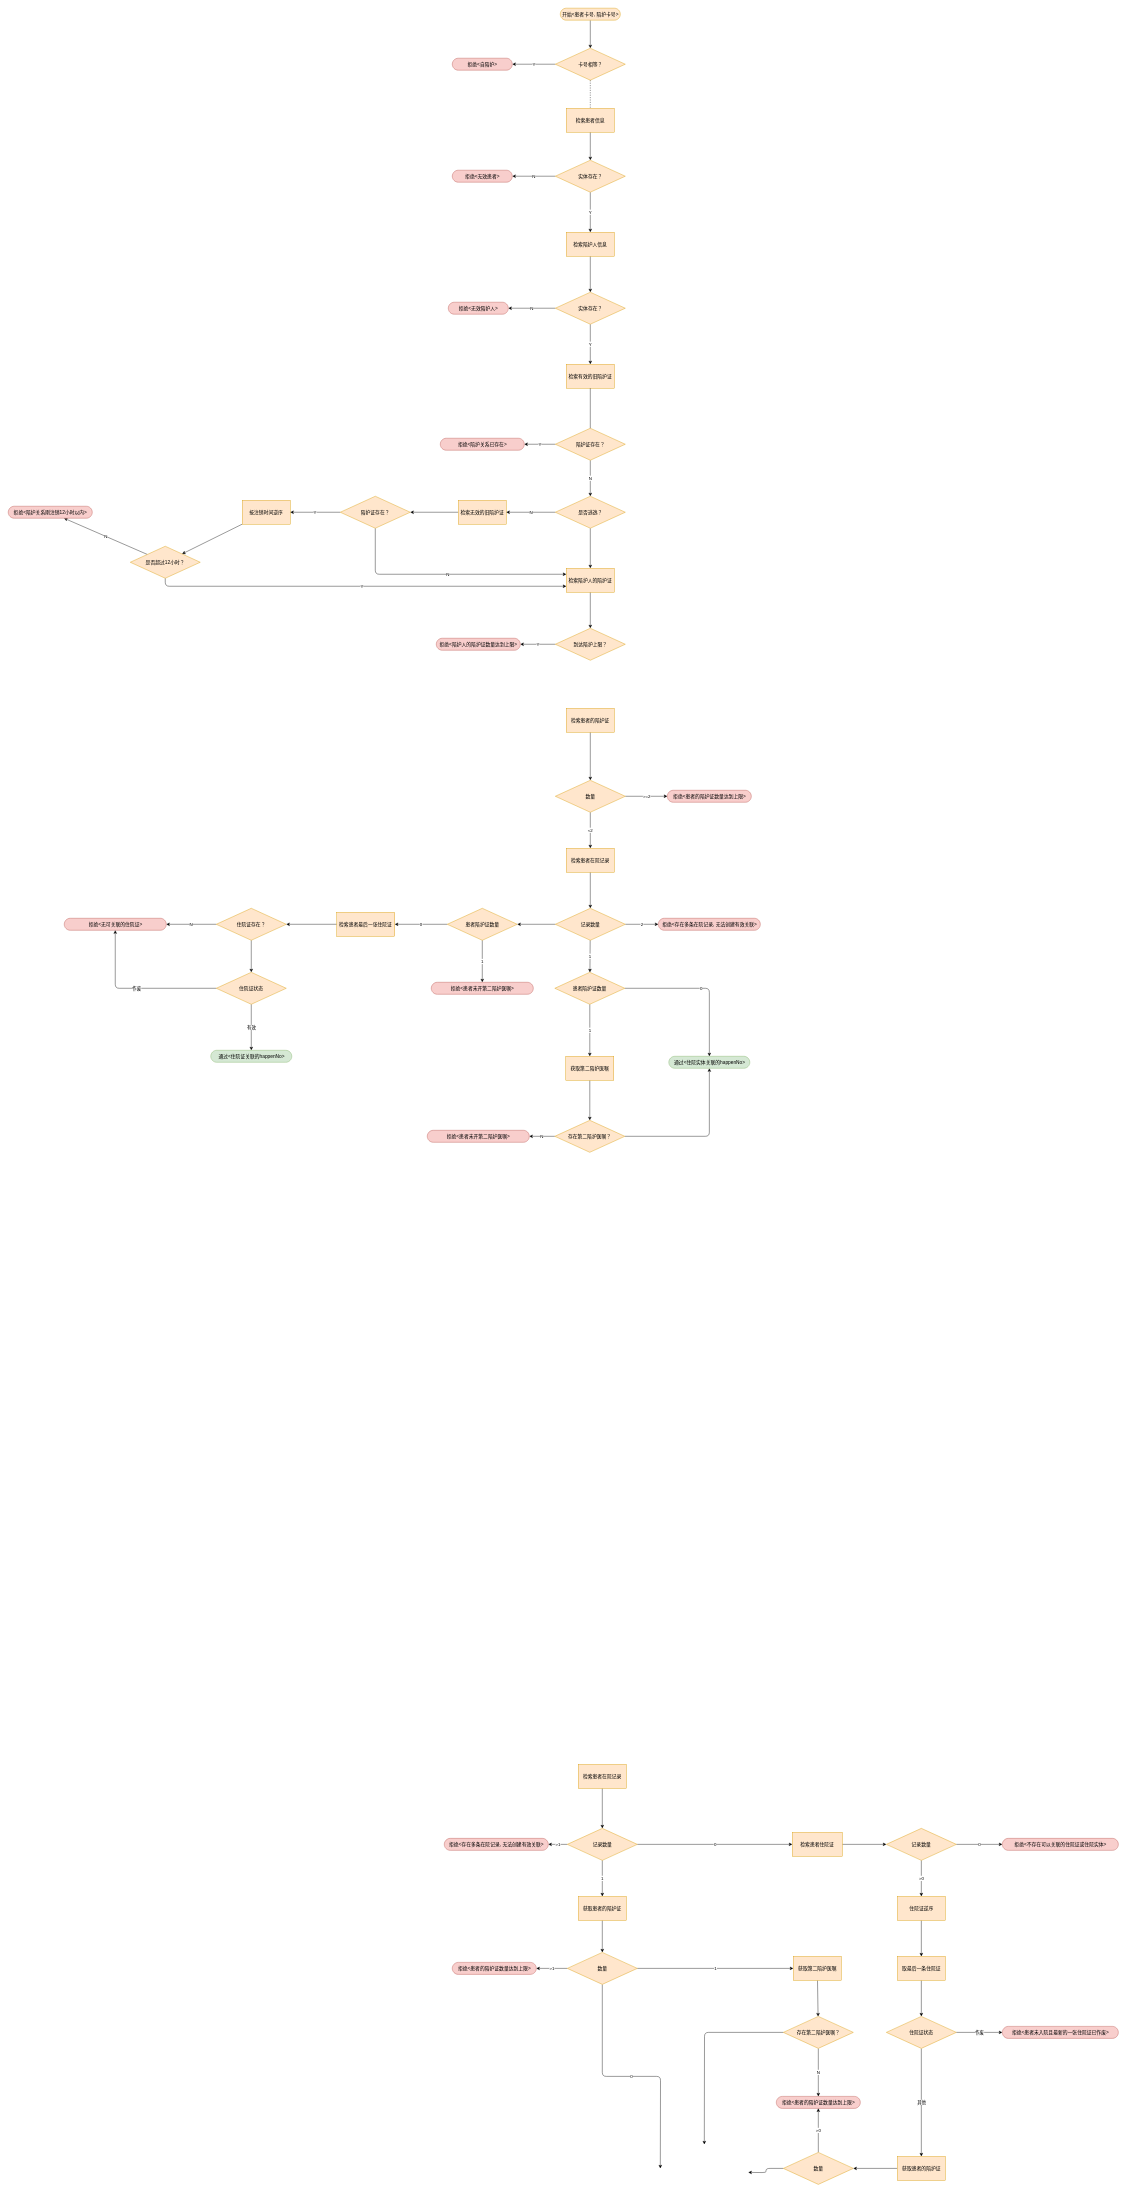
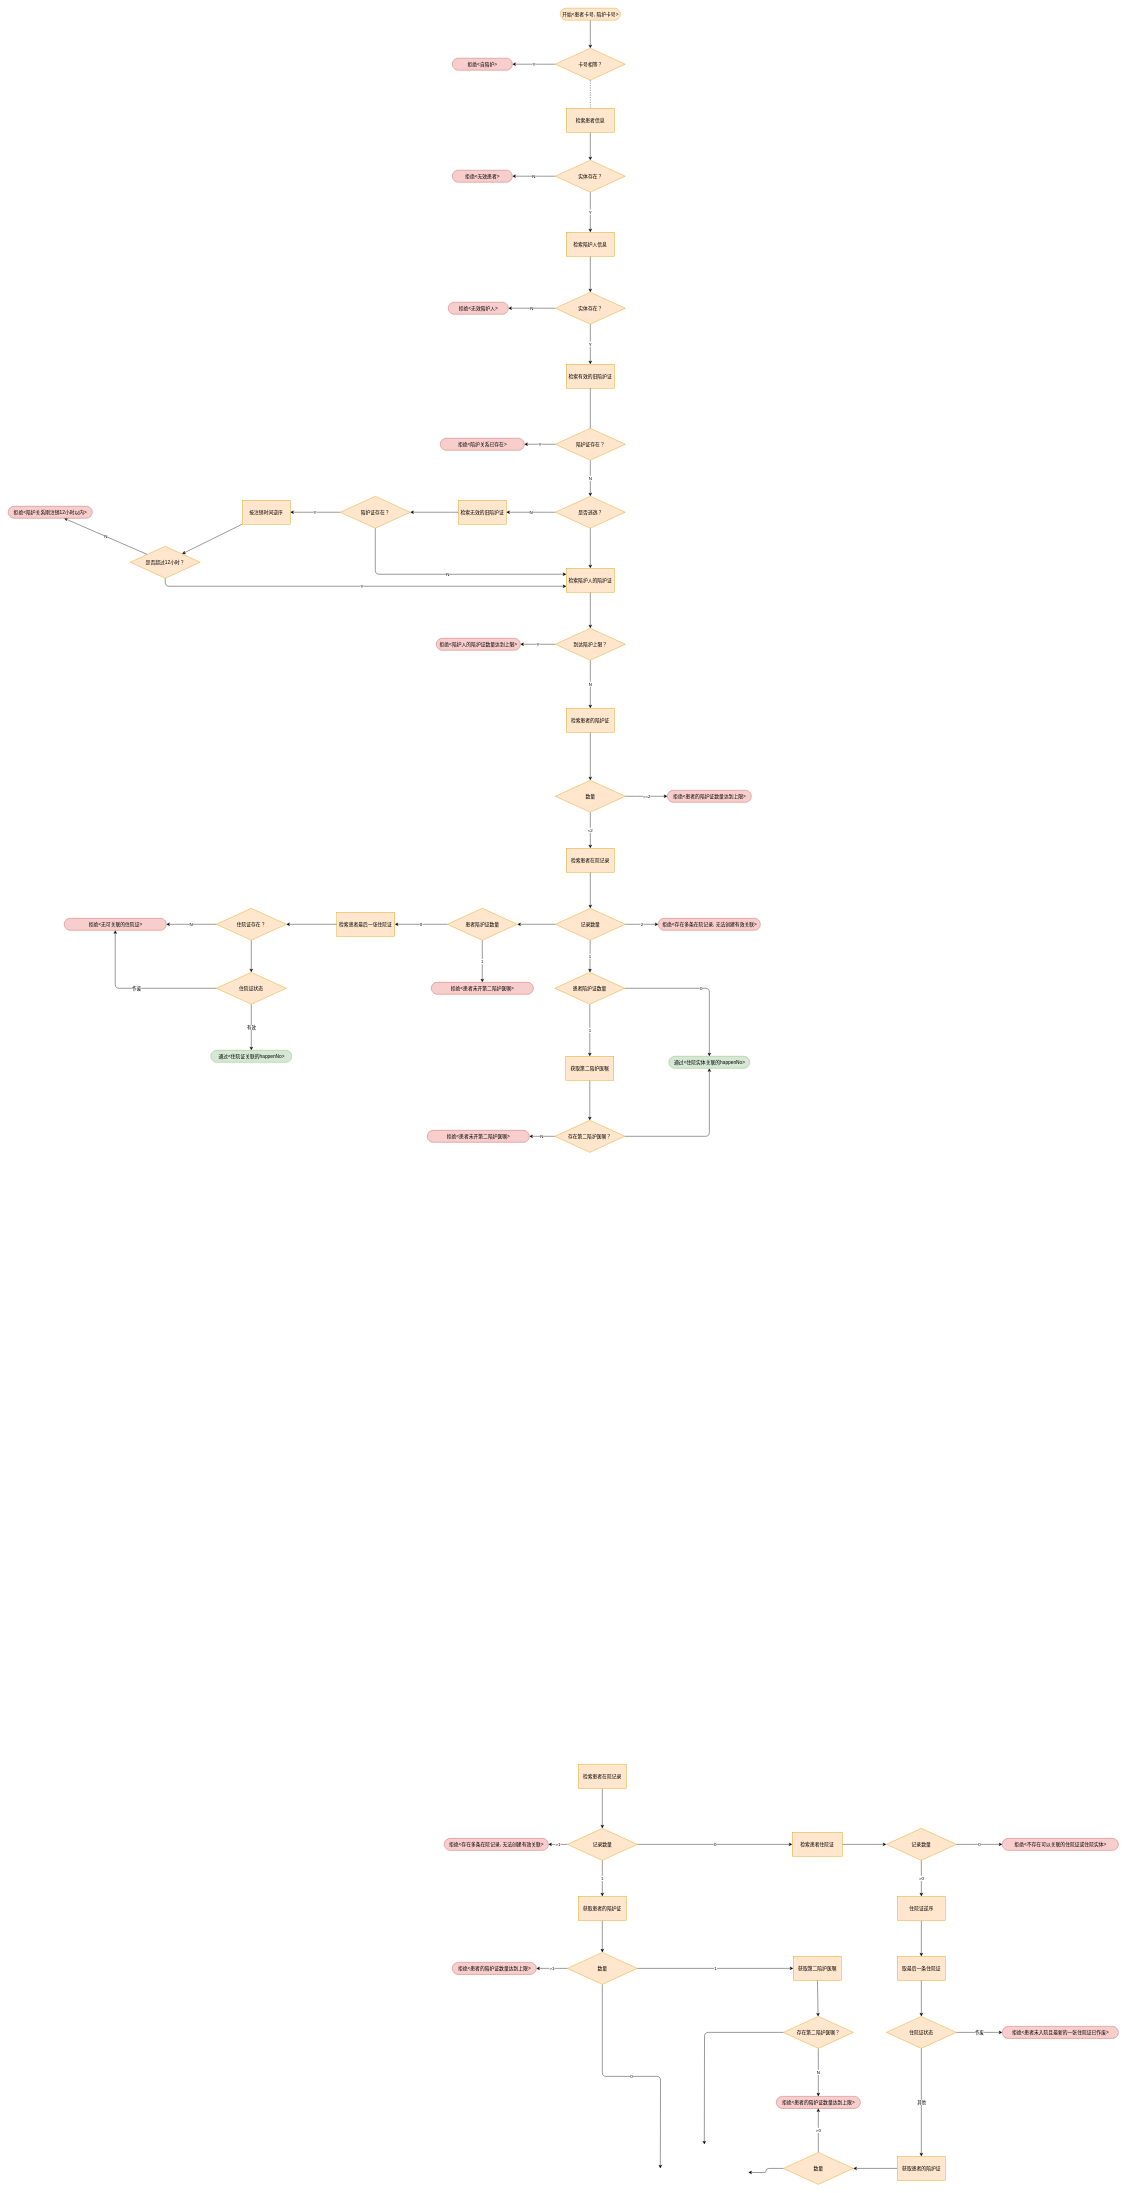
edge "到达陪护上限？" -> "检索患者的陪护证": added, label "N"
